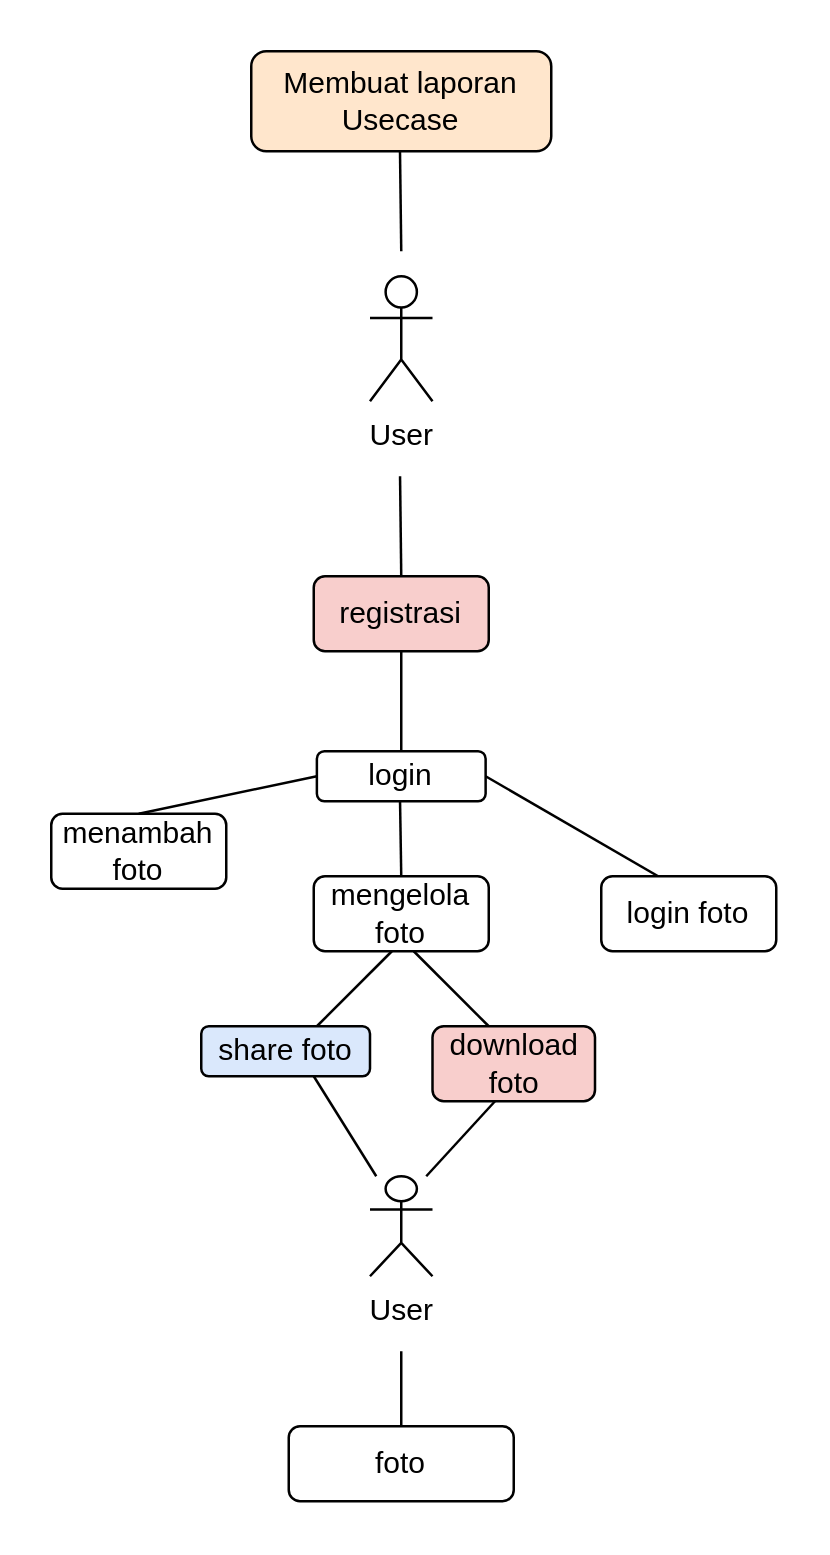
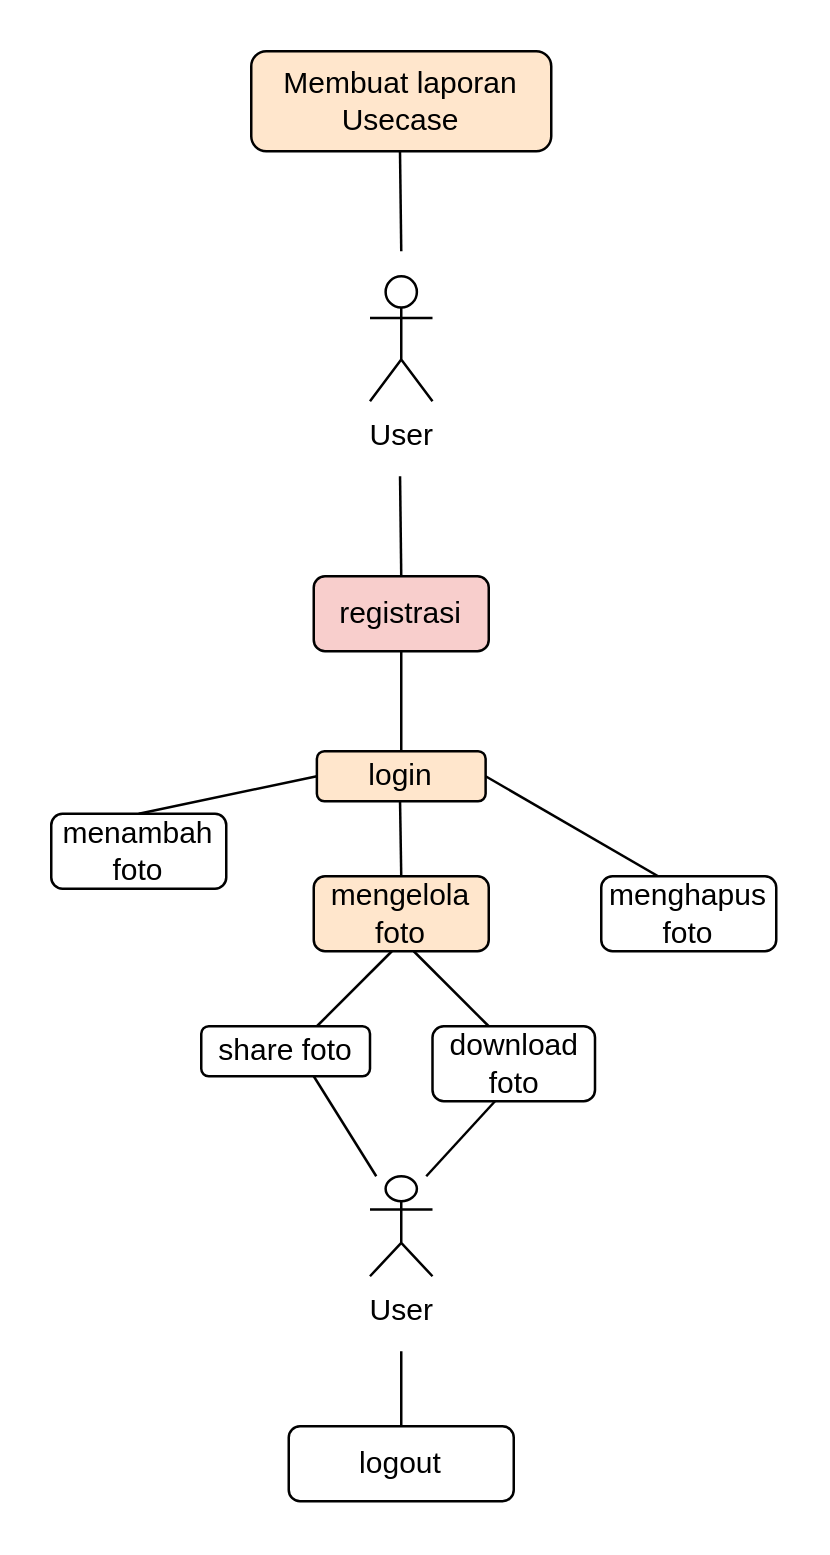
node "login": fillcolor #ffffff -> #ffe6cc
node "mengelola foto": fillcolor #ffffff -> #ffe6cc
node "login foto": label "login foto" -> "menghapus foto"
node "share foto": fillcolor #dae8fc -> #ffffff
node "download foto": fillcolor #f8cecc -> #ffffff
node "foto": label "foto" -> "logout"
